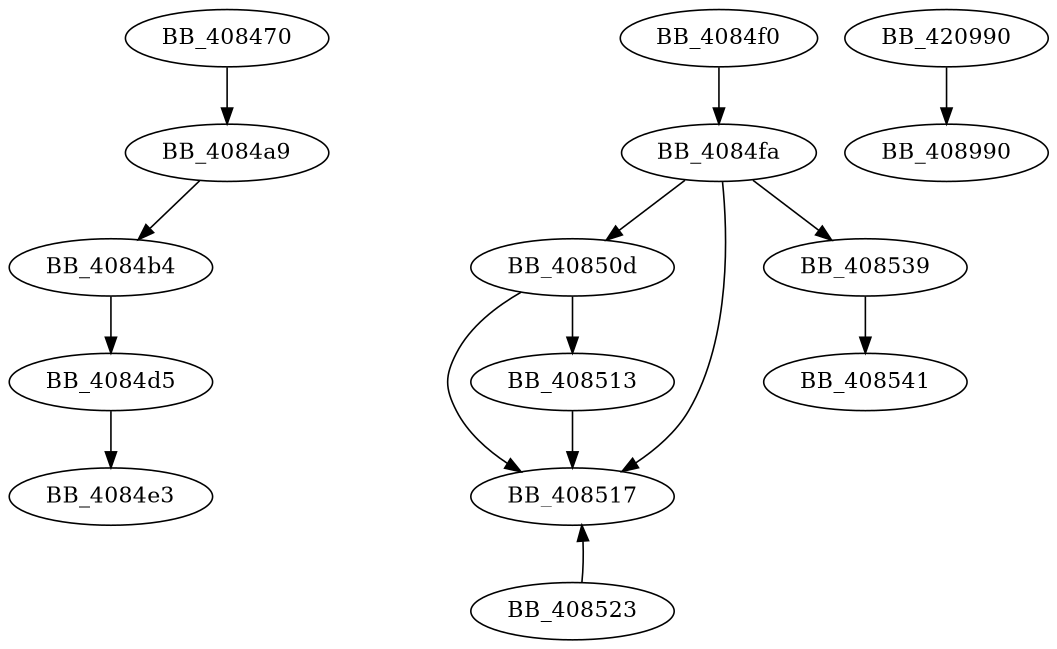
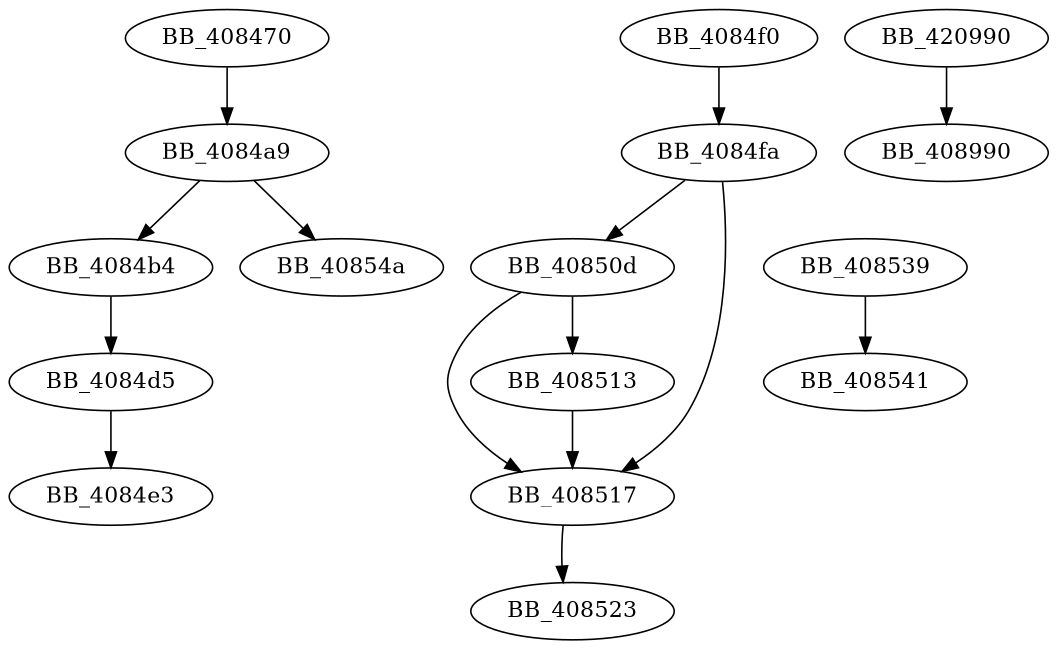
edge "BB_4084fa" -> "BB_408539": removed
node "BB_40854a": added
edge "BB_408523" -> "BB_408517": reversed
